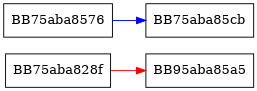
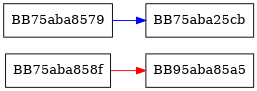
node "BB75aba8576": label "BB75aba8576" -> "BB75aba8579"
node "BB75aba85cb": label "BB75aba85cb" -> "BB75aba25cb"
node "BB75aba828f": label "BB75aba828f" -> "BB75aba858f"
